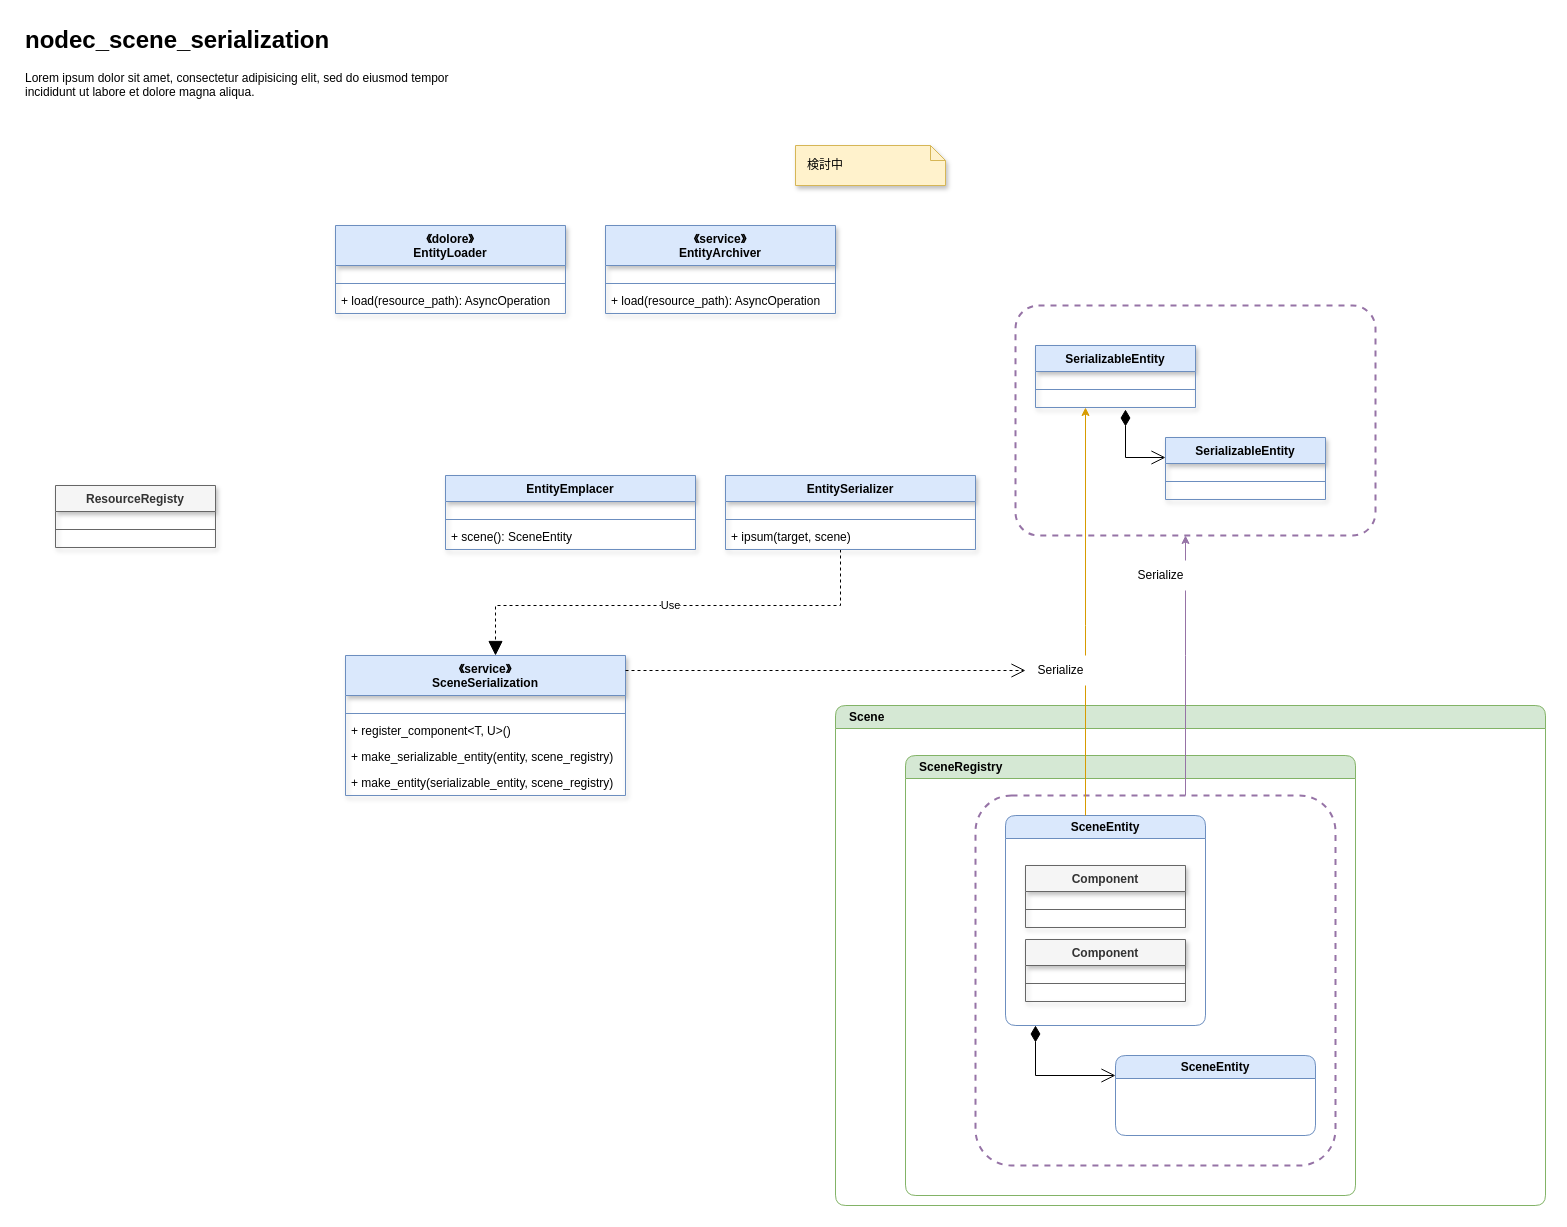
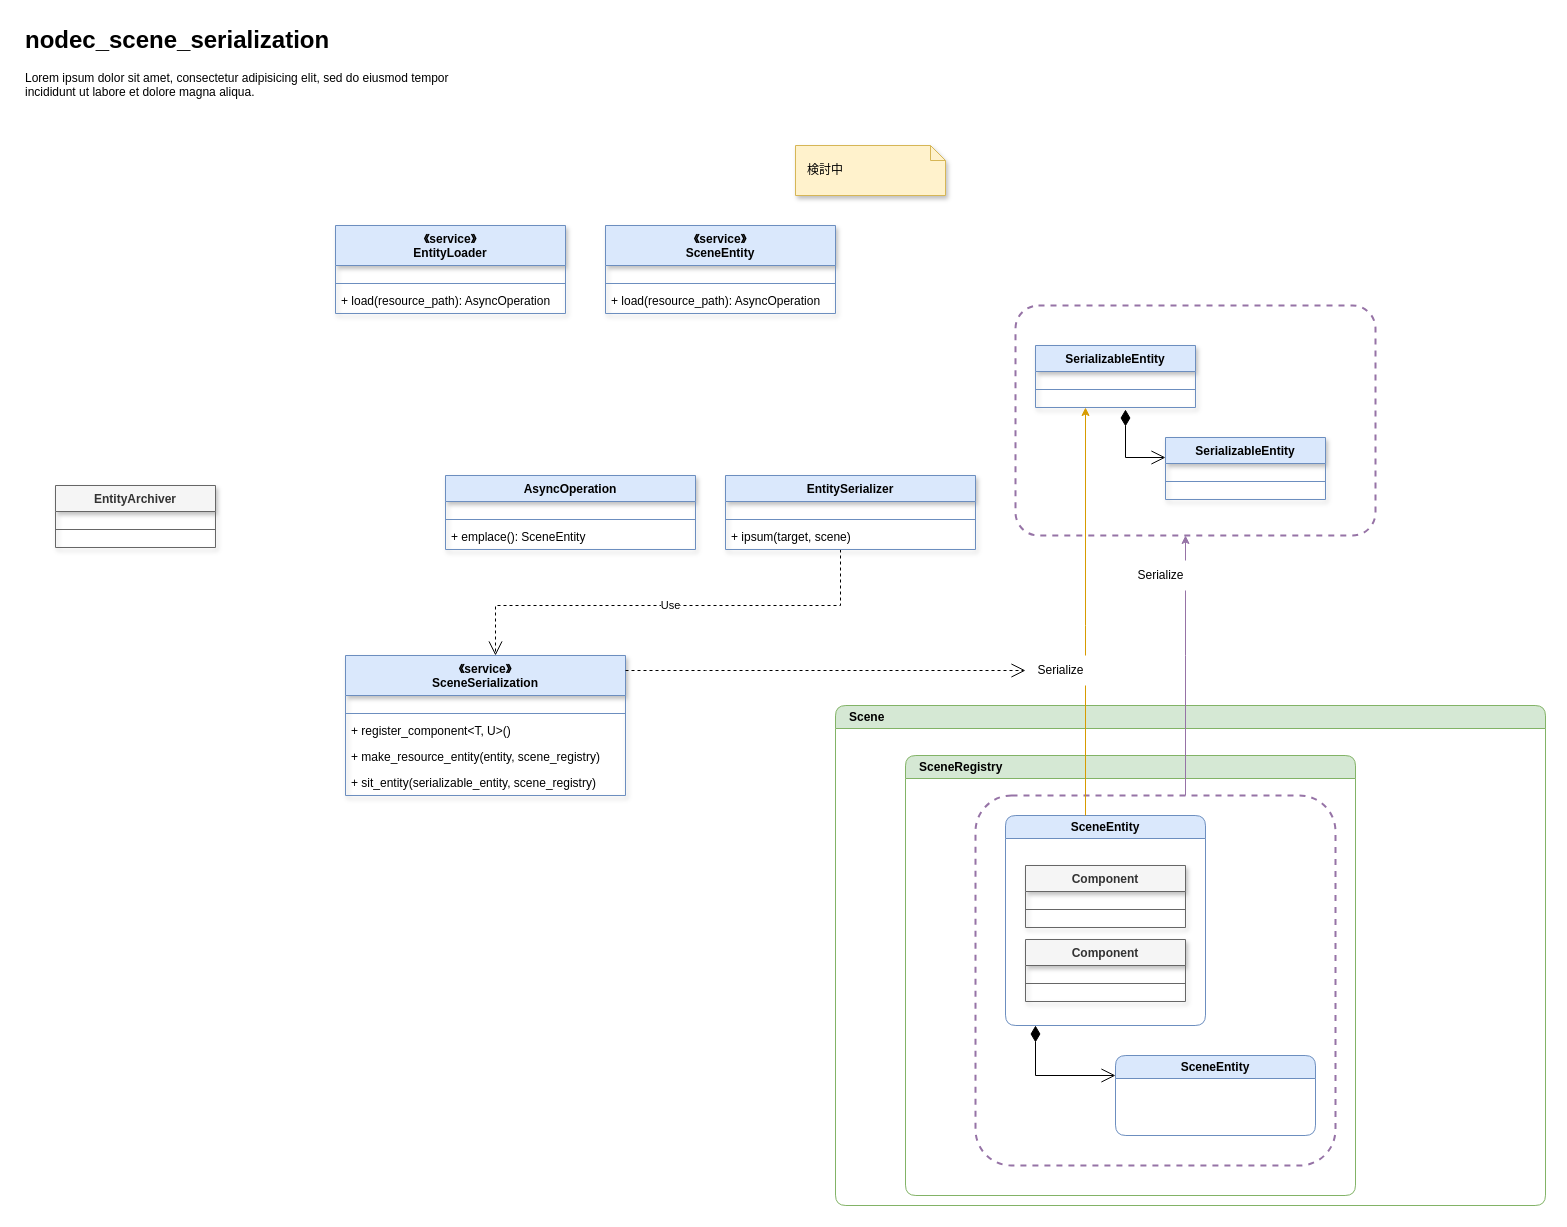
node "検討中": size 150x40 -> 150x50
node "《dolore》 EntityLoader": label "《dolore》 EntityLoader" -> "《service》 EntityLoader"
node "《service》 EntityArchiver": label "《service》 EntityArchiver" -> "《service》 SceneEntity"
node "EntityEmplacer": label "EntityEmplacer" -> "AsyncOperation"
node "ResourceRegisty": label "ResourceRegisty" -> "EntityArchiver"
node "+ scene(): SceneEntity": label "+ scene(): SceneEntity" -> "+ emplace(): SceneEntity"
edge "EntitySerializer" -> "《service》 SceneSerialization": arrowhead block -> open
node "+ make_serializable_entity(entity, scene_registry)": label "+ make_serializable_entity(entity, scene_registry)" -> "+ make_resource_entity(entity, scene_registry)"
node "+ make_entity(serializable_entity, scene_registry)": label "+ make_entity(serializable_entity, scene_registry)" -> "+ sit_entity(serializable_entity, scene_registry)"
